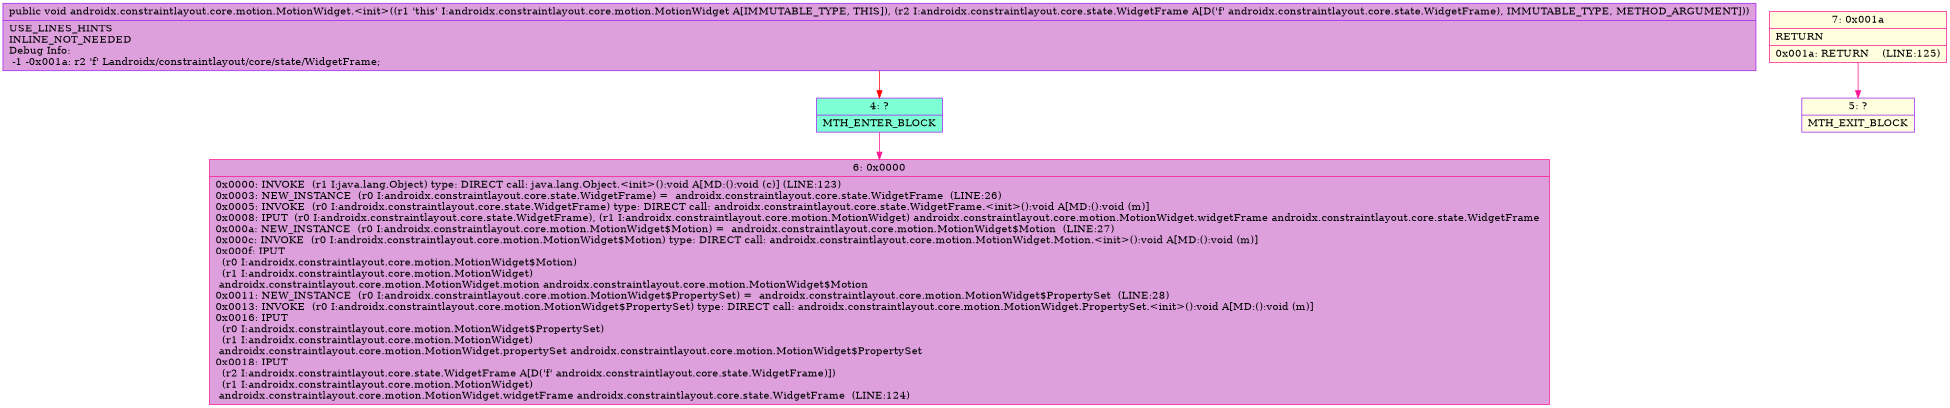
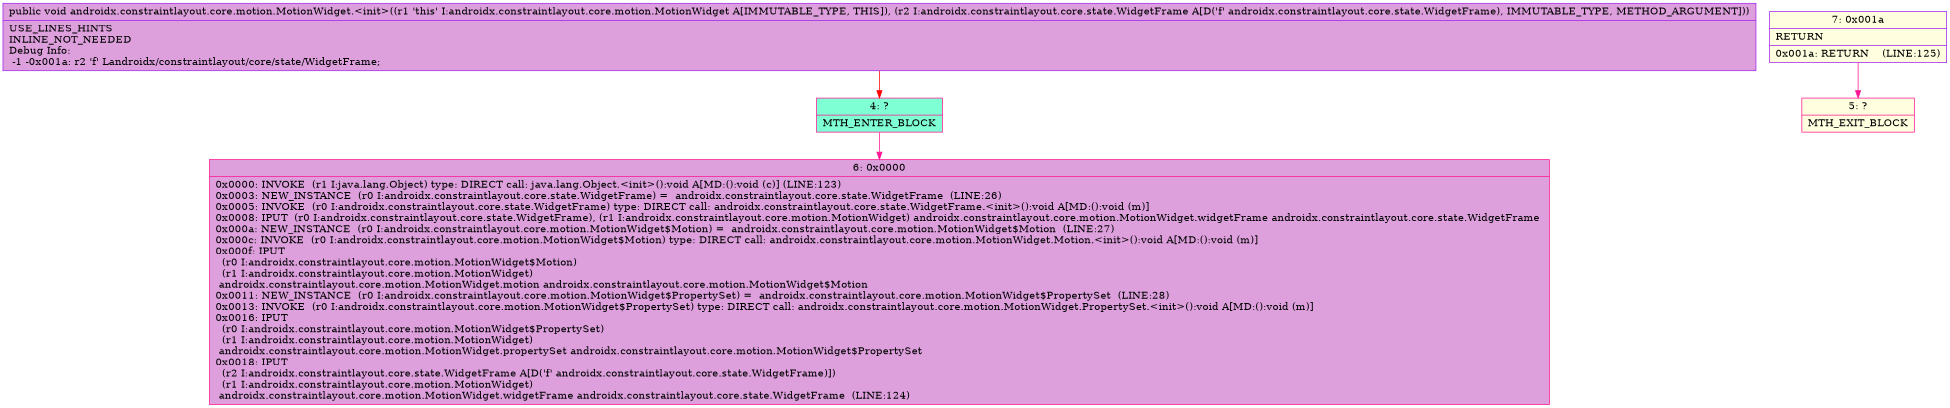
node "7: 0x001a": color deeppink -> purple
node "4: ?": color purple -> deeppink
node "5: ?": color purple -> deeppink
